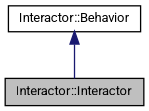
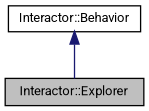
node "Interactor::Interactor": label "Interactor::Interactor" -> "Interactor::Explorer"
